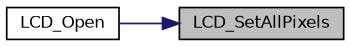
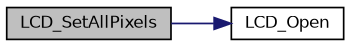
edge "LCD_Open" -> "LCD_SetAllPixels": reversed
